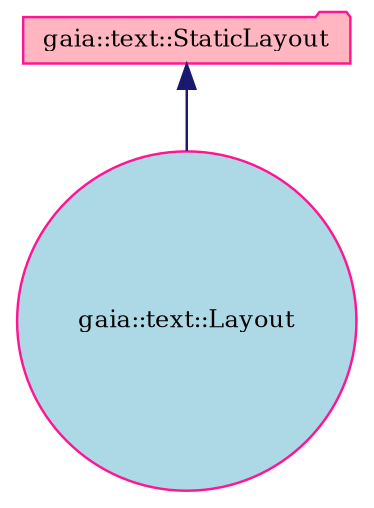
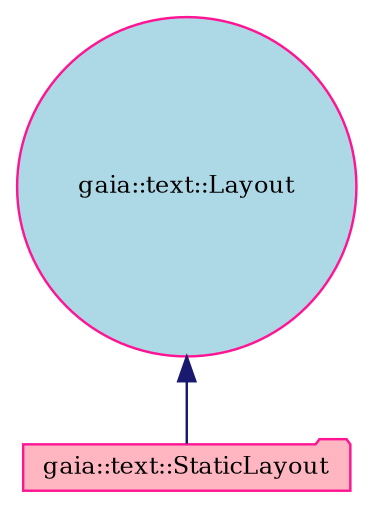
edge "gaia::text::Layout" -> "gaia::text::StaticLayout": reversed
